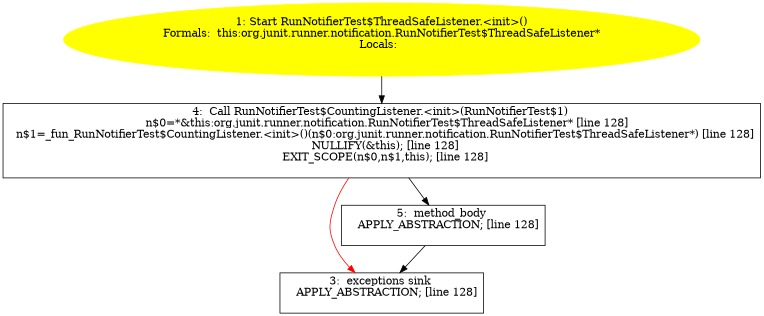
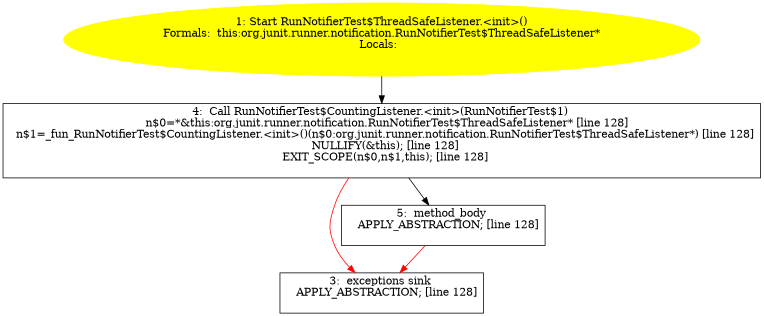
edge "5:  method_body APPLY_ABSTRACTION; [line 128]" -> "3:  exceptions sink APPLY_ABSTRACTION; [line 128]": color black -> red
